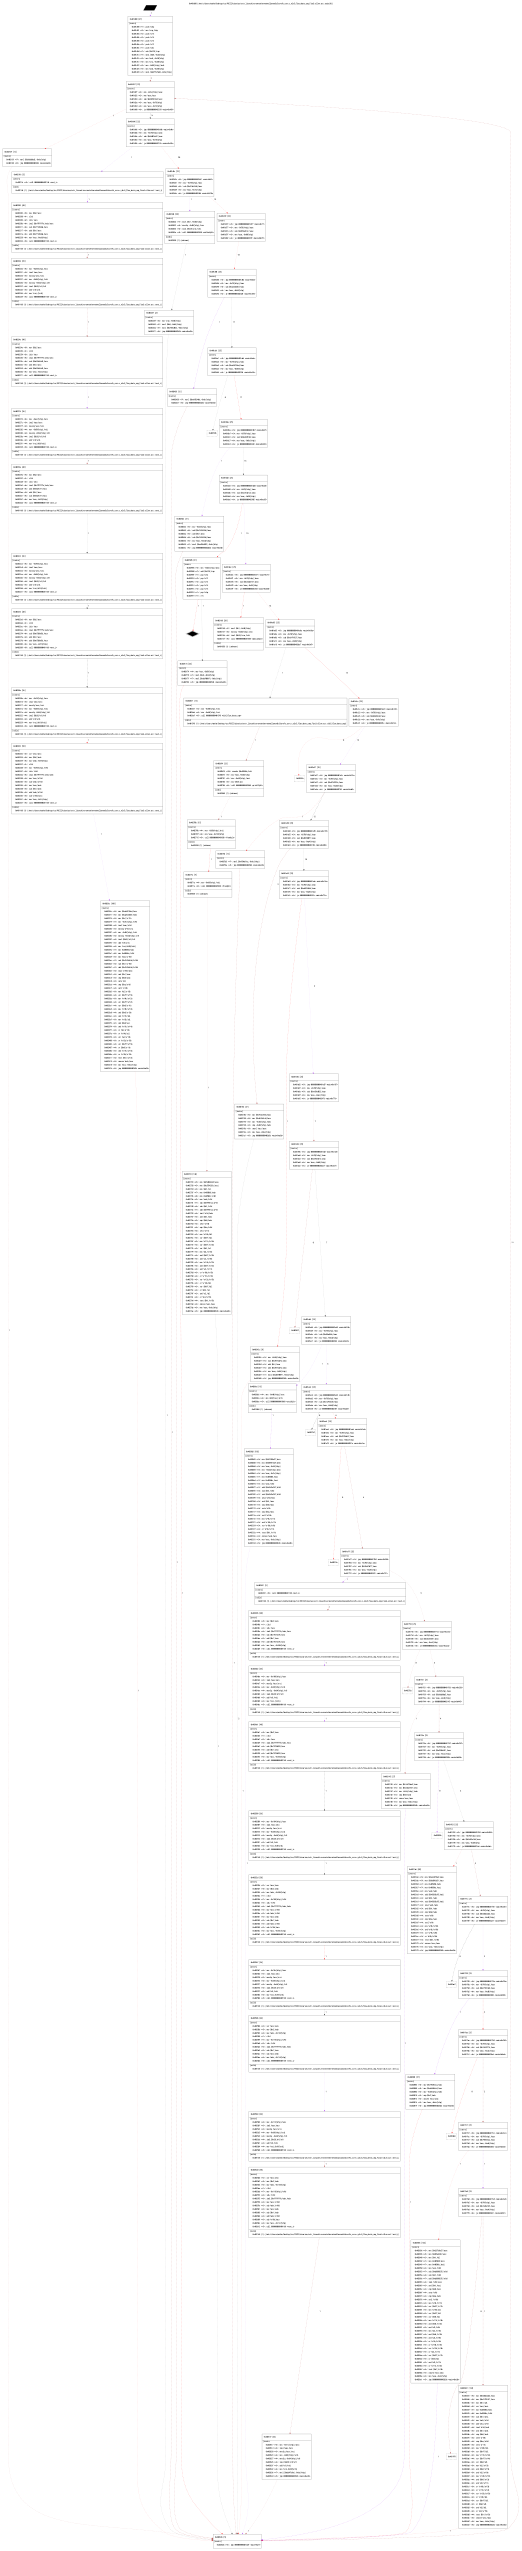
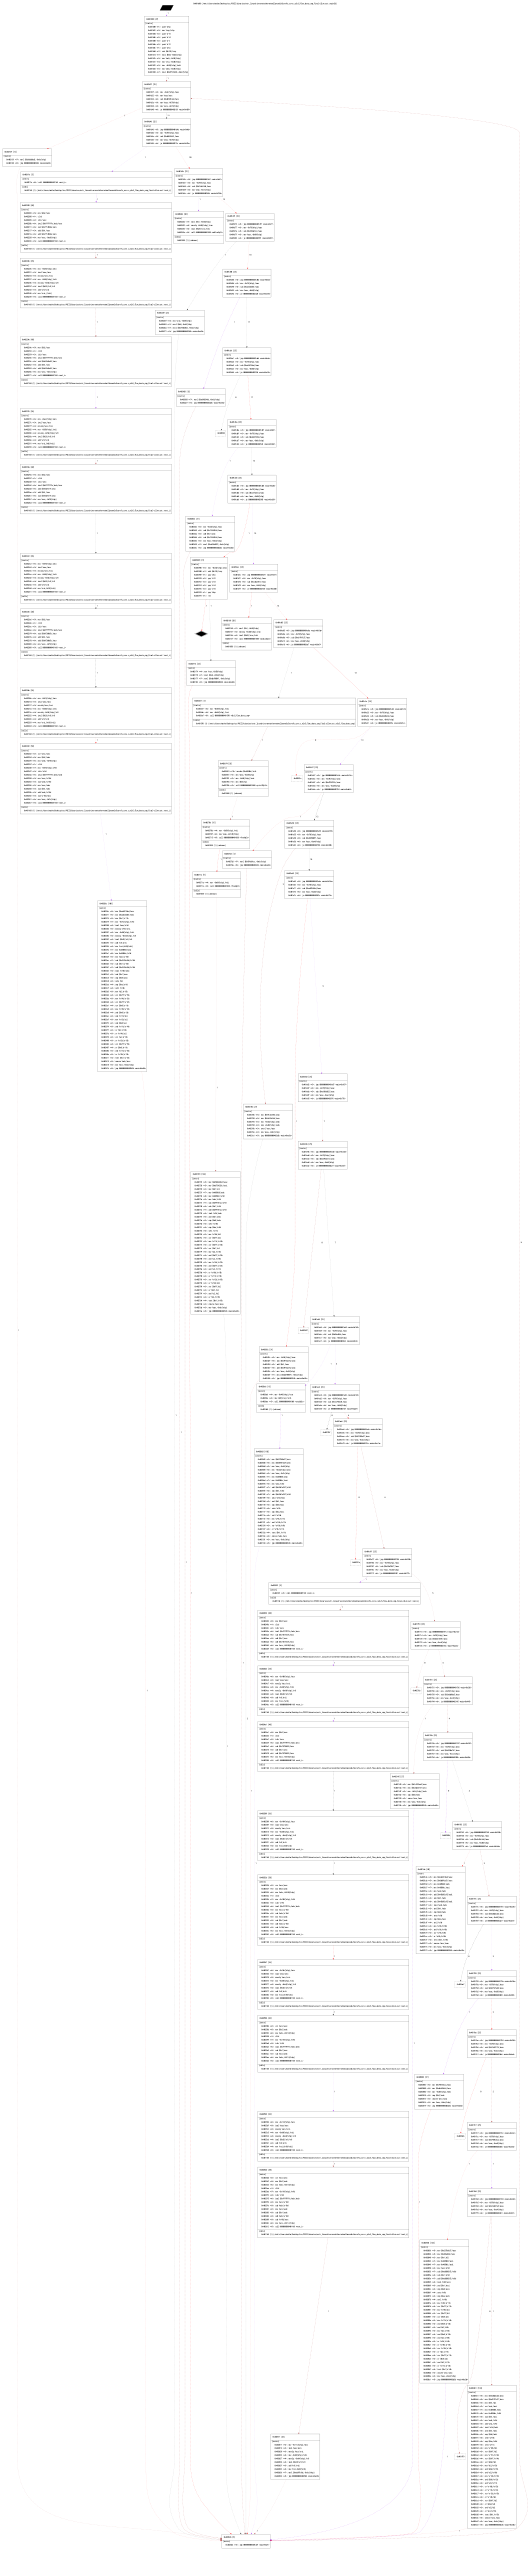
edge "0x40244b [20]" -> "0x40245f [23]": now "0x401d72 [22]" -> "0x40245f [23]"
